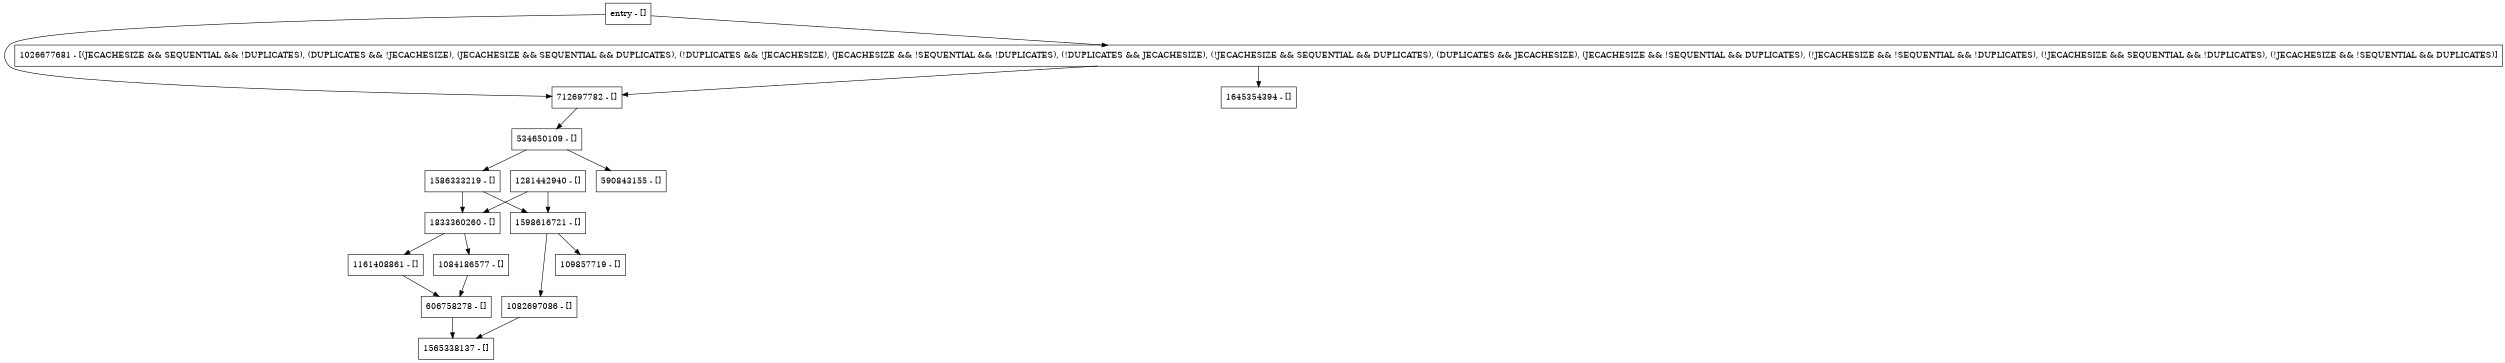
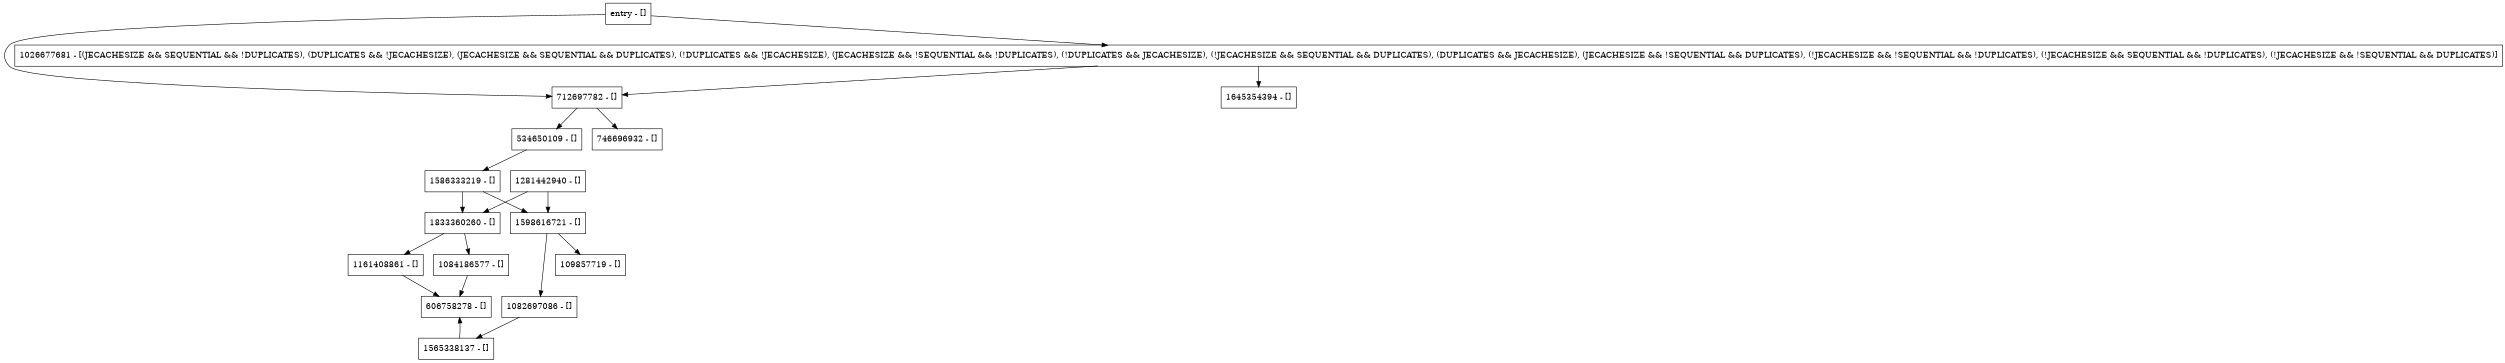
node "746696932 - []": added
node "590843155 - []": removed
edge "606758278 - []" -> "1565338137 - []": reversed
